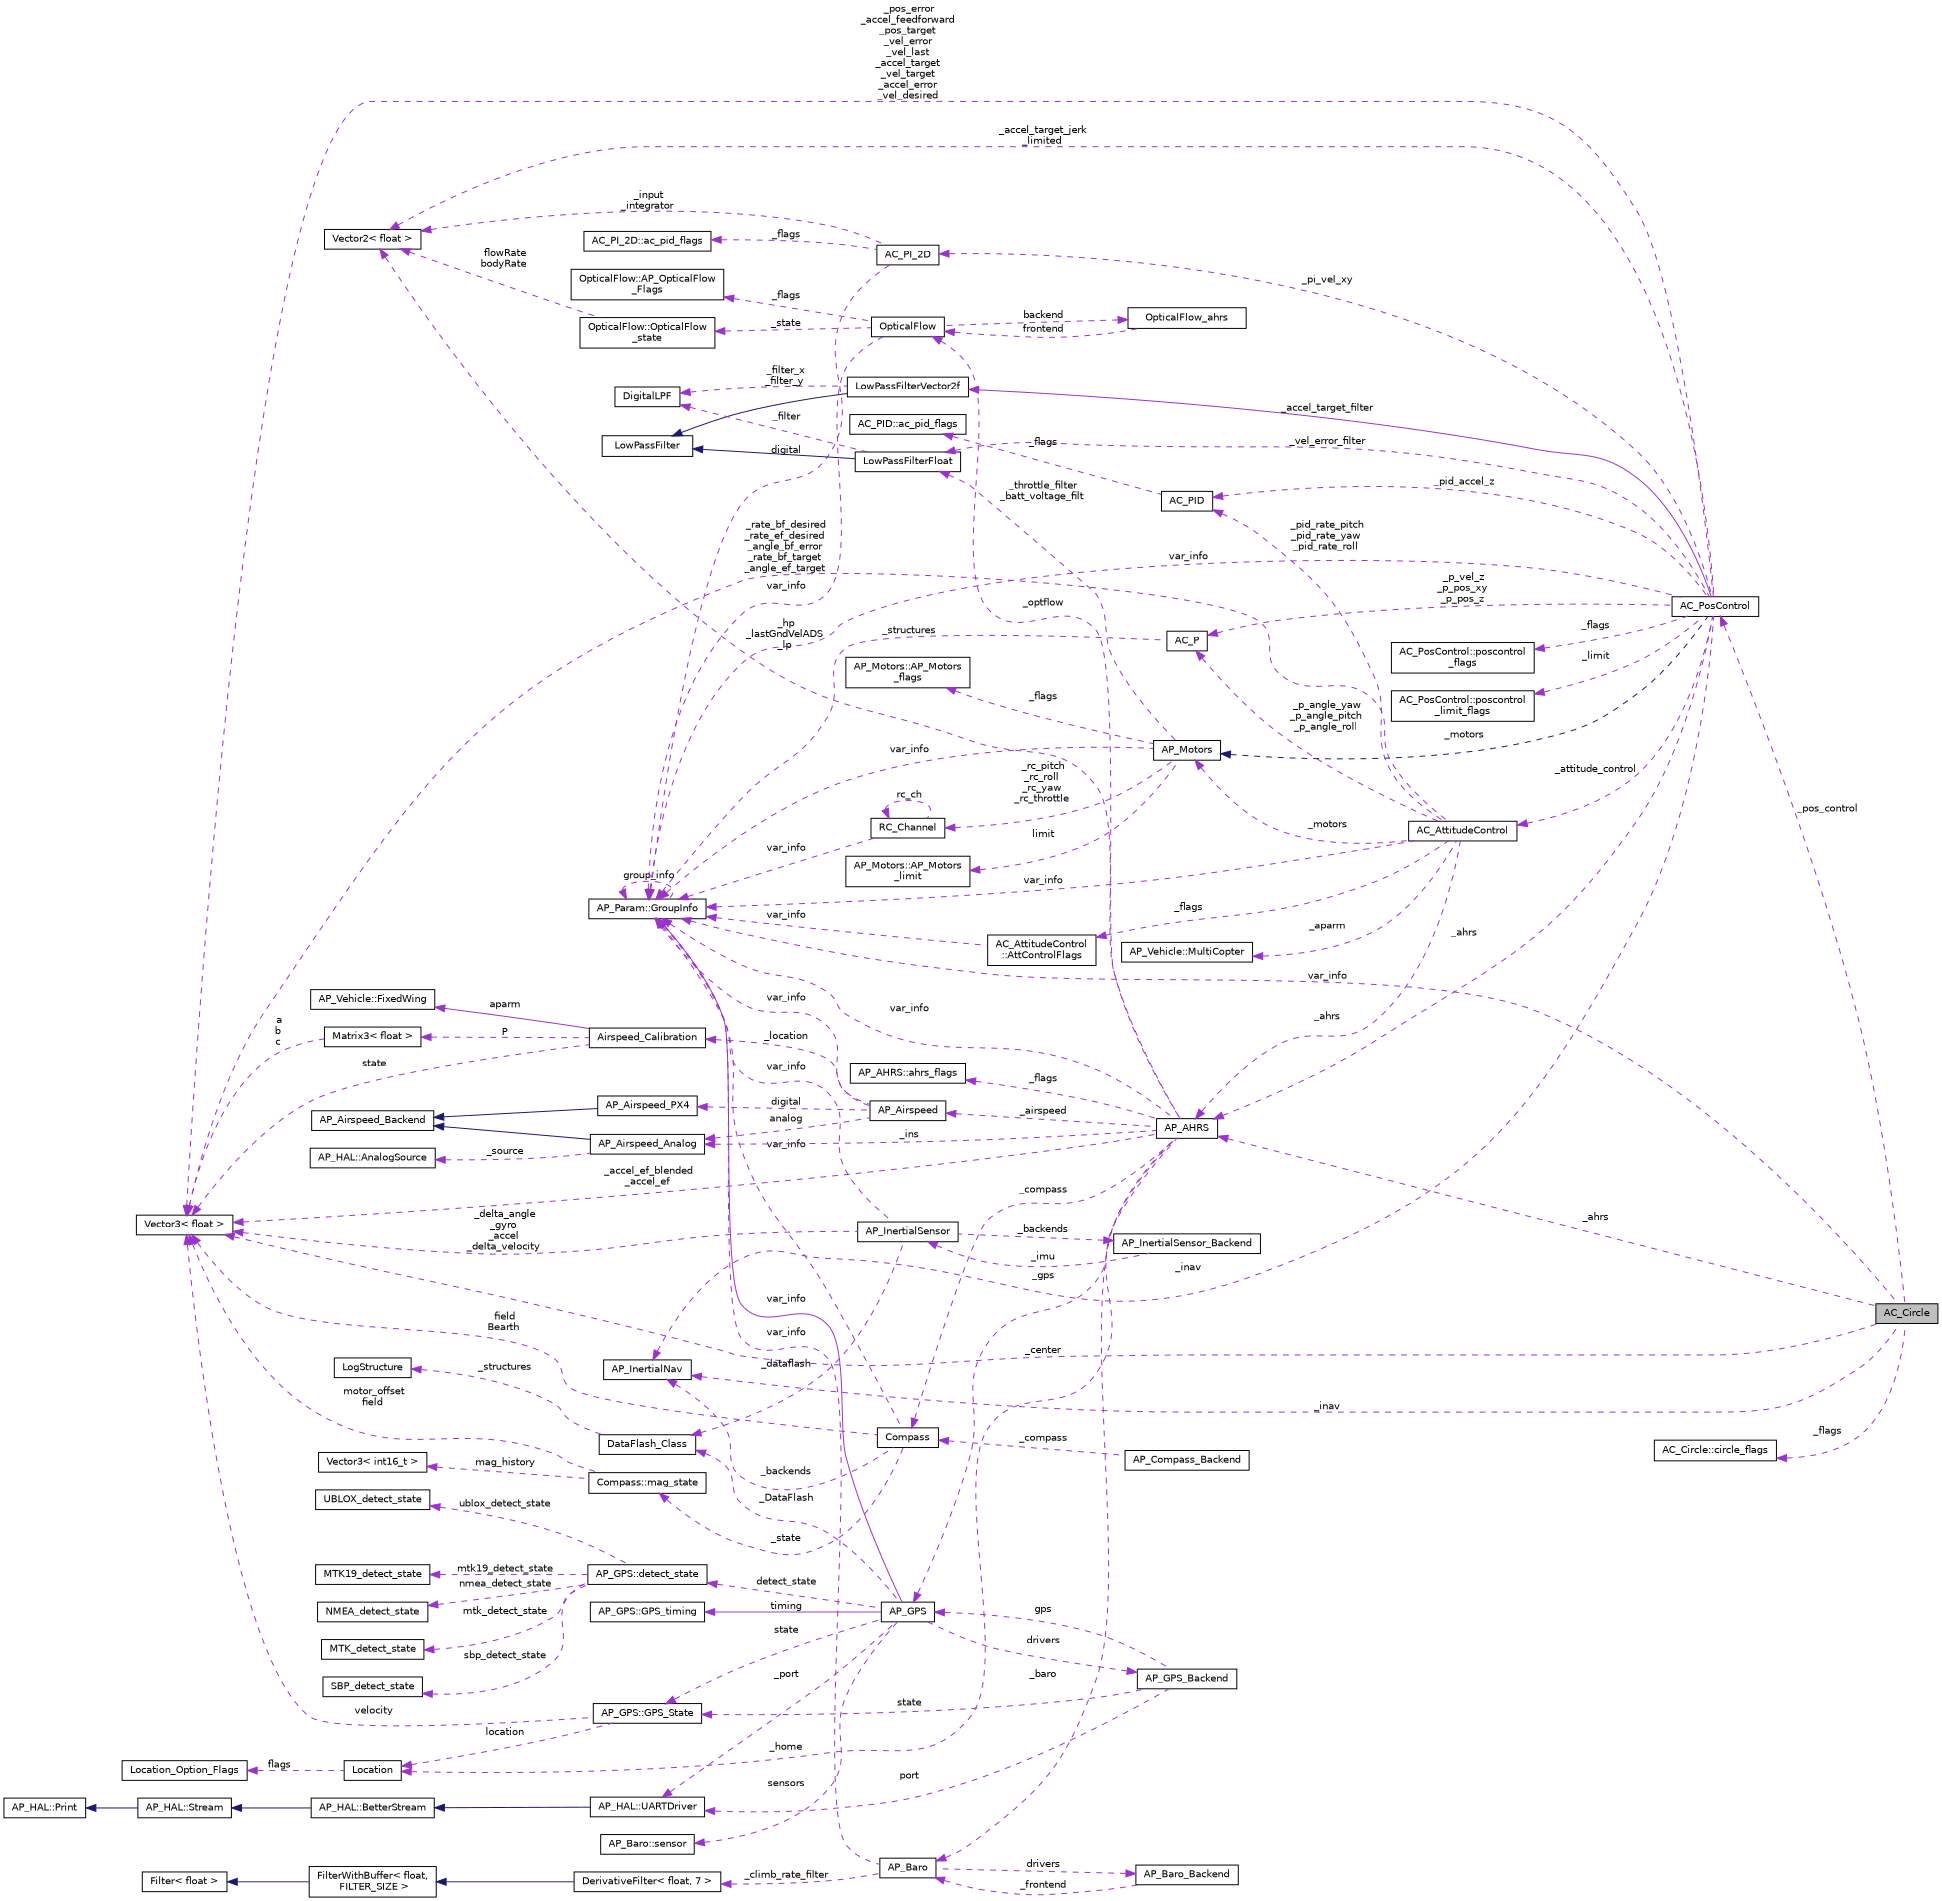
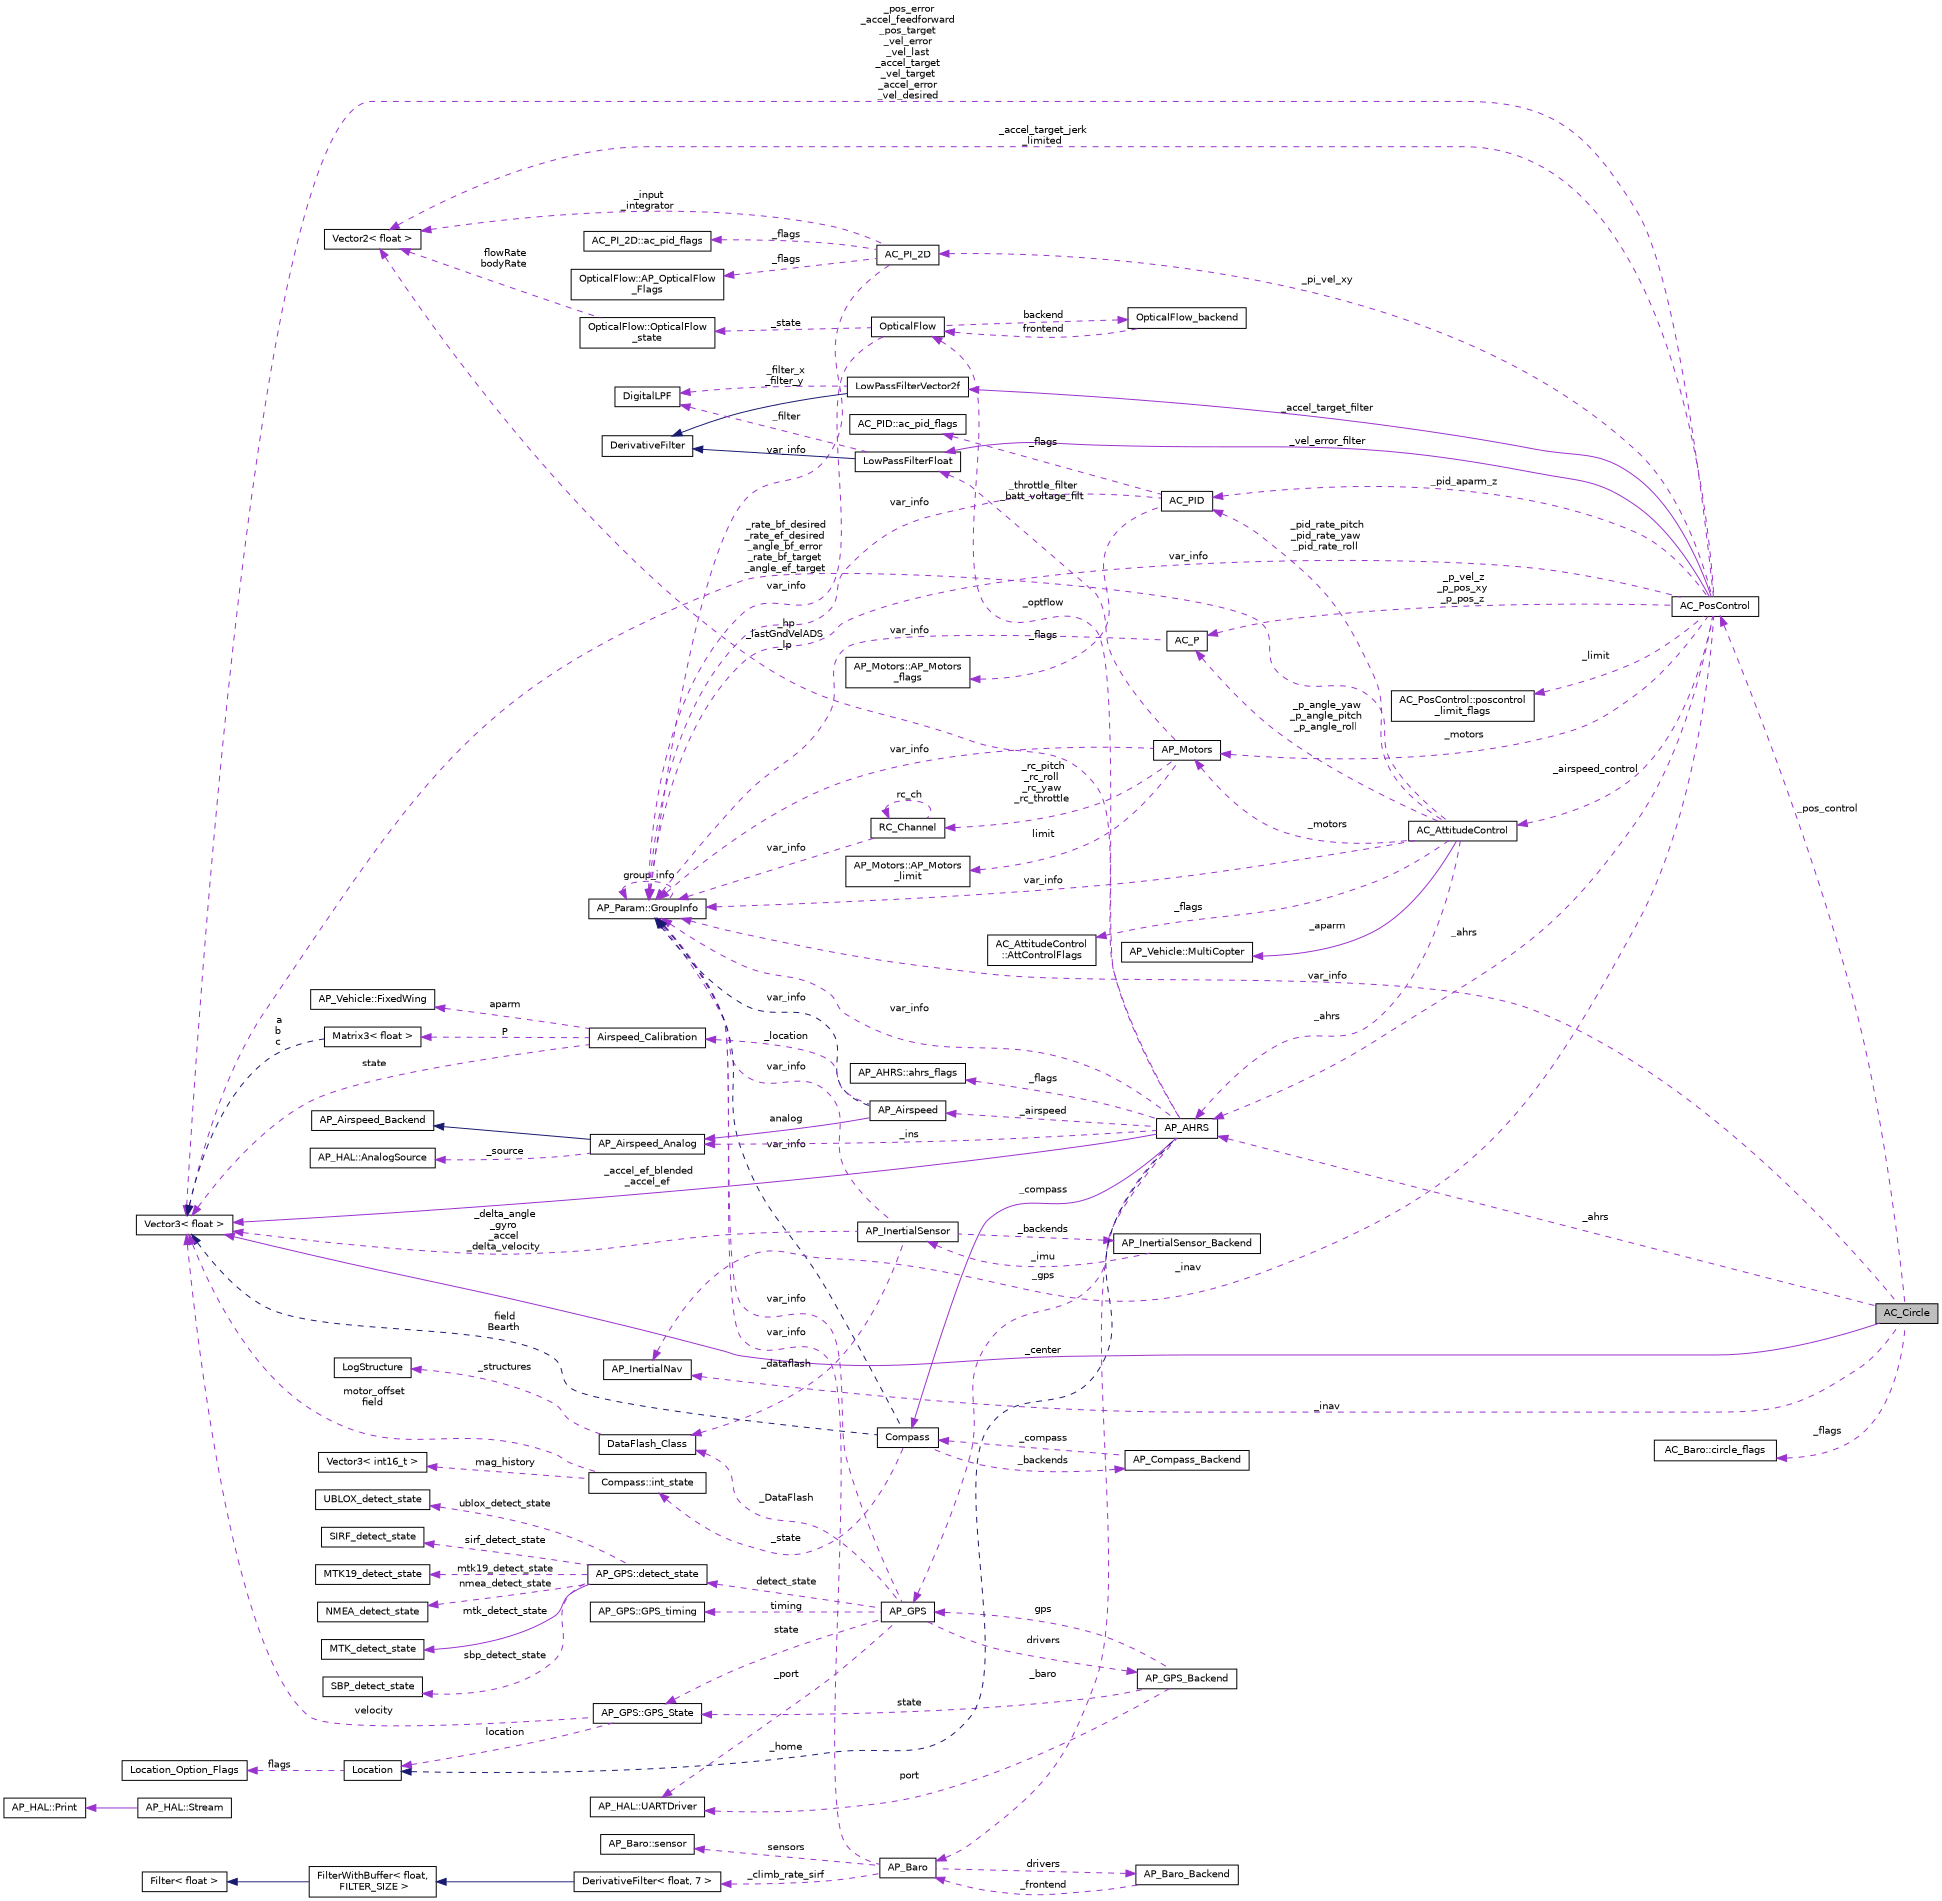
edge "OpticalFlow" -> "OpticalFlow::AP_OpticalFlow _Flags": now "AC_PI_2D" -> "OpticalFlow::AP_OpticalFlow _Flags"
node "OpticalFlow_ahrs": label "OpticalFlow_ahrs" -> "OpticalFlow_backend"
node "LowPassFilter": label "LowPassFilter" -> "DerivativeFilter"
edge "AC_PosControl" -> "LowPassFilterFloat": style dashed -> solid
edge "AC_PI_2D" -> "AP_Param::GroupInfo": label " digital" -> " var_info"
edge "AC_PosControl" -> "AC_PID": label " _pid_accel_z" -> " _pid_aparm_z"
edge "AC_P" -> "AP_Param::GroupInfo": label " _structures" -> " var_info"
node "AC_PosControl::poscontrol _flags": removed
edge "AP_Motors" -> "AP_Motors::AP_Motors _flags": now "AC_PID" -> "AP_Motors::AP_Motors _flags"
edge "AC_PosControl" -> "AP_Motors": color midnightblue -> darkorchid3
edge "AC_PosControl" -> "AC_AttitudeControl": label " _attitude_control" -> " _airspeed_control"
edge "AC_AttitudeControl" -> "AP_Vehicle::MultiCopter": style dashed -> solid
edge "AC_AttitudeControl ::AttControlFlags" -> "AP_Param::GroupInfo": now "AC_PID" -> "AP_Param::GroupInfo"
edge "AP_Airspeed" -> "AP_Param::GroupInfo": color darkorchid3 -> midnightblue
edge "Airspeed_Calibration" -> "AP_Vehicle::FixedWing": style solid -> dashed
edge "Matrix3< float >" -> "Vector3< float >": color darkorchid3 -> midnightblue
node "AP_Airspeed_PX4": removed
edge "AP_Airspeed" -> "AP_Airspeed_Analog": style dashed -> solid
edge "Compass" -> "AP_Param::GroupInfo": color darkorchid3 -> midnightblue
edge "AP_AHRS" -> "Vector3< float >": style dashed -> solid
edge "AP_AHRS" -> "Compass": style dashed -> solid
edge "AP_GPS" -> "AP_Param::GroupInfo": style solid -> dashed
edge "Compass" -> "Vector3< float >": color darkorchid3 -> midnightblue
edge "AC_Circle" -> "Vector3< float >": style dashed -> solid
node "AC_Circle::circle_flags": label "AC_Circle::circle_flags" -> "AC_Baro::circle_flags"
node "Compass::mag_state": label "Compass::mag_state" -> "Compass::int_state"
edge "Compass" -> "AP_InertialNav": now "Compass" -> "AP_Compass_Backend"
node "SIRF_detect_state": added
edge "AP_GPS" -> "AP_GPS::GPS_timing": style solid -> dashed
edge "AP_GPS::detect_state" -> "MTK_detect_state": style dashed -> solid
edge "AP_AHRS" -> "Location": color darkorchid3 -> midnightblue
edge "AP_GPS" -> "AP_Baro::sensor": now "AP_Baro" -> "AP_Baro::sensor"
edge "AP_HAL::Stream" -> "AP_HAL::Print": color midnightblue -> darkorchid3
node "AP_HAL::BetterStream": removed
edge "AP_Baro" -> "DerivativeFilter< float, 7 >": label " _climb_rate_filter" -> " _climb_rate_sirf"
